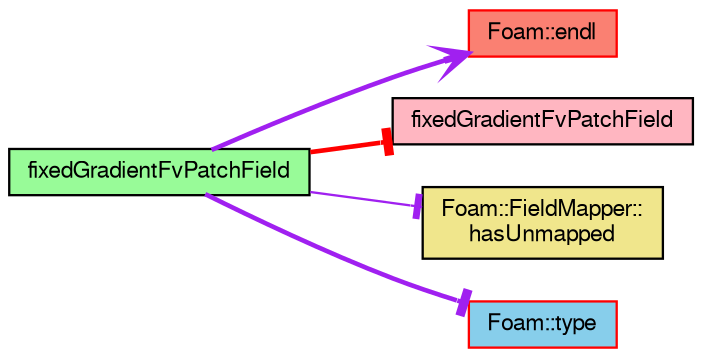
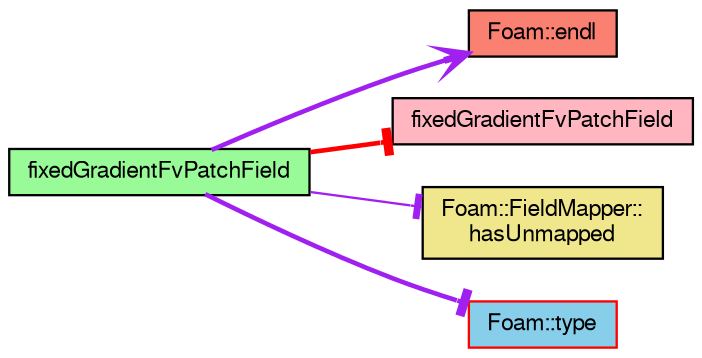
node "Foam::endl": color red -> black
